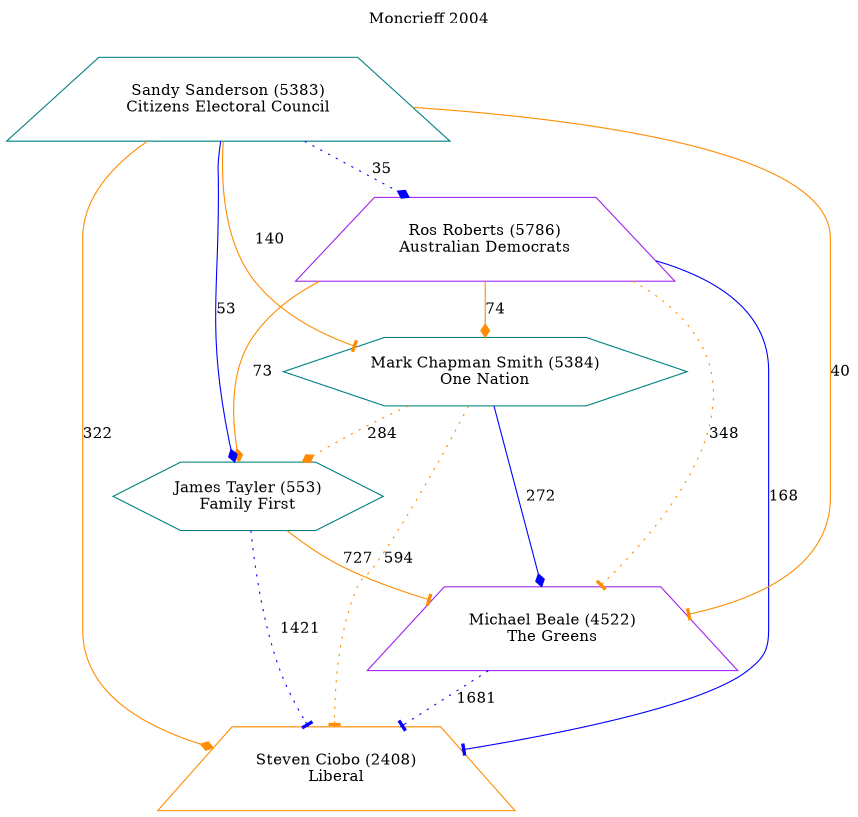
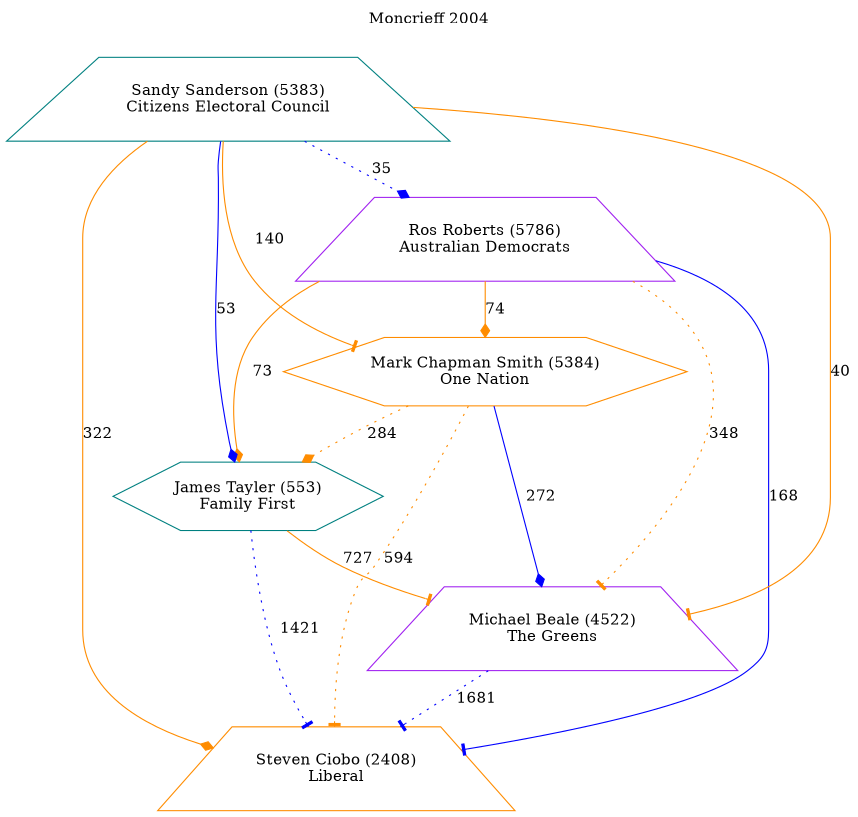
node "Mark Chapman Smith (5384) One Nation": color teal -> darkorange
